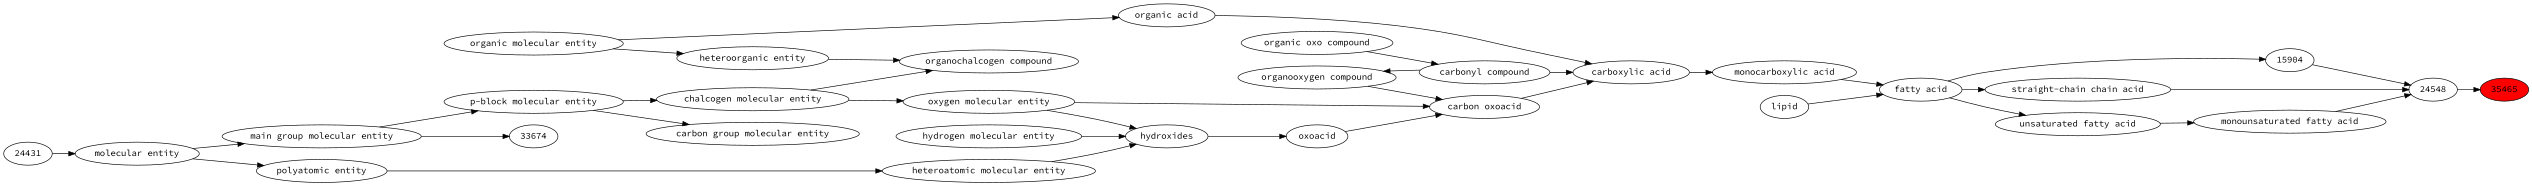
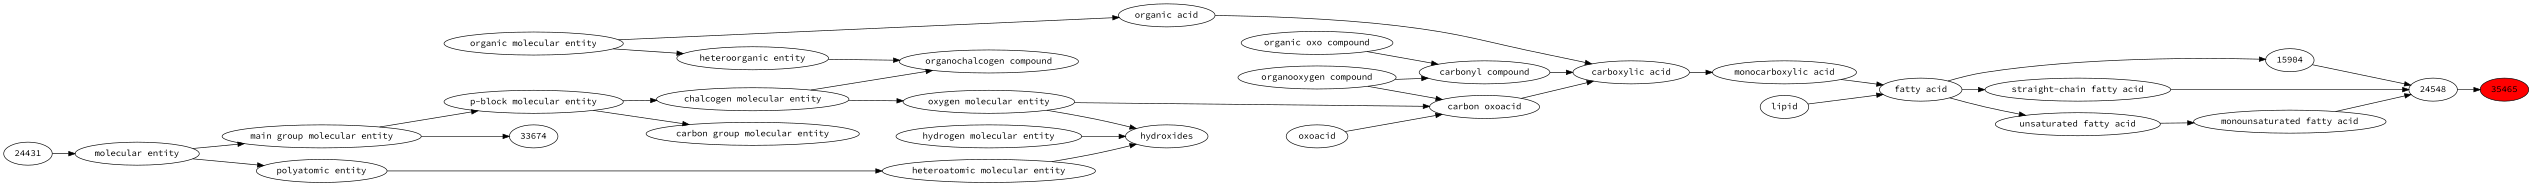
edge "carbonyl compound" -> "organooxygen compound": reversed
node "straight-chain chain acid": label "straight-chain chain acid" -> "straight-chain fatty acid"
edge "hydroxides" -> "oxoacid": removed
